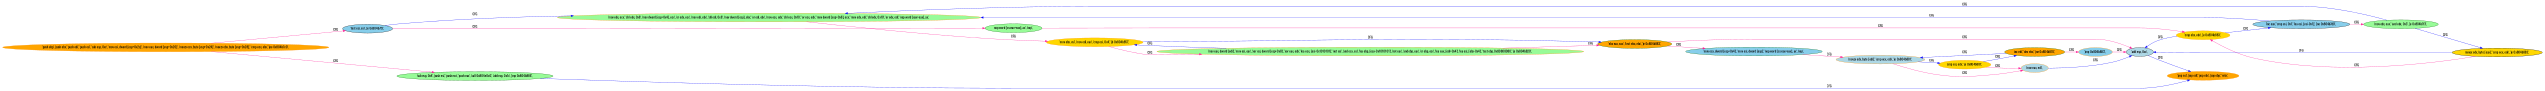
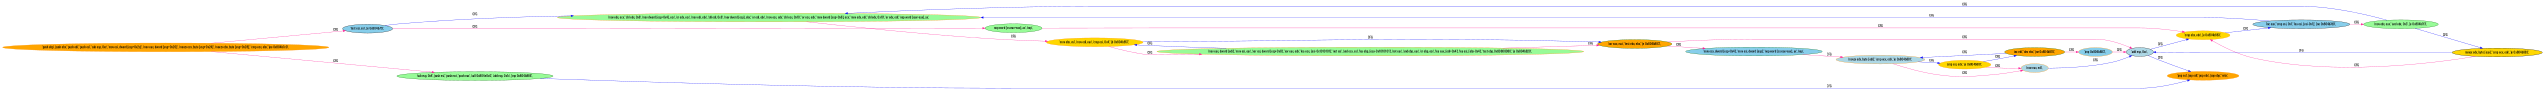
edge "'cmp ebx, edx', 'je 0x804b883'," -> "'add esp, 0xc',": reversed
node "'ebx eax, eax', 'test ebx, ebx', 'je 0x804b883',": label "'ebx eax, eax', 'test ebx, ebx', 'je 0x804b883'," -> "'xor eax, eax', 'test ebx, ebx', 'je 0x804b883',"
